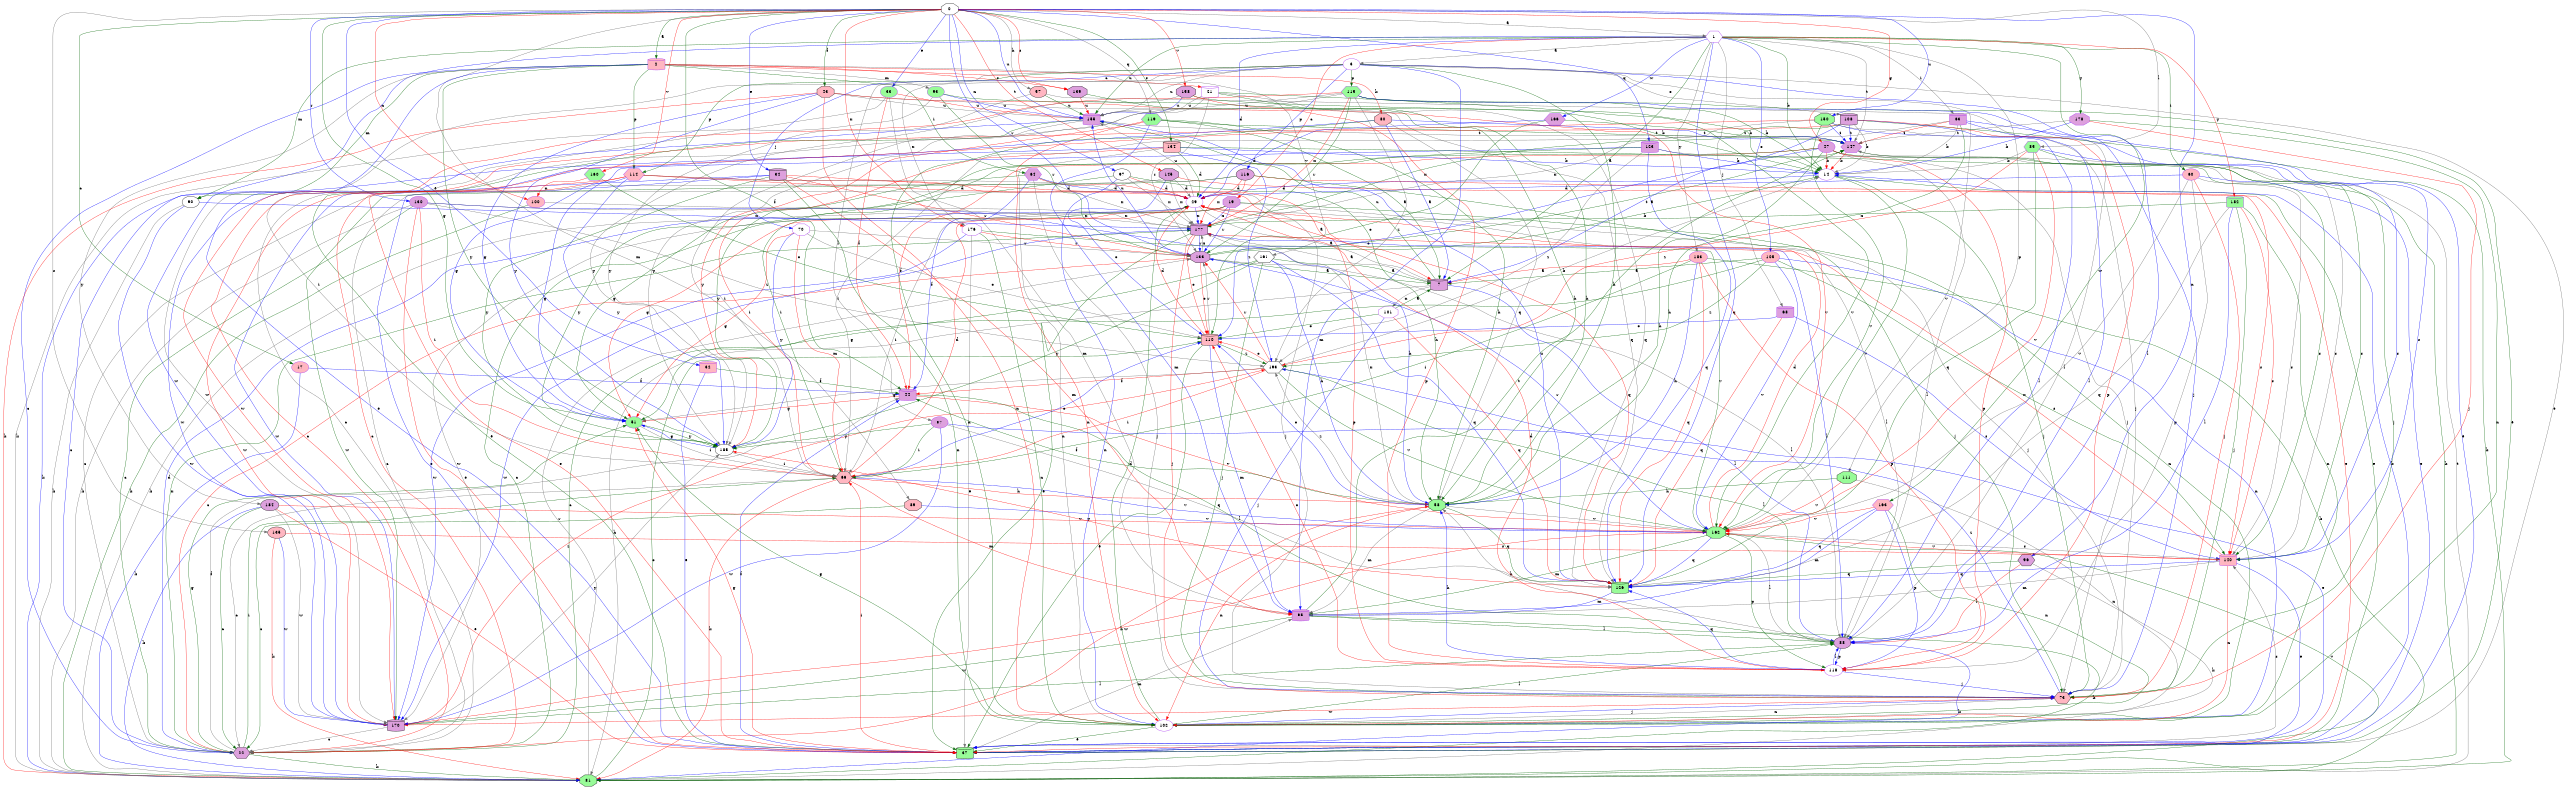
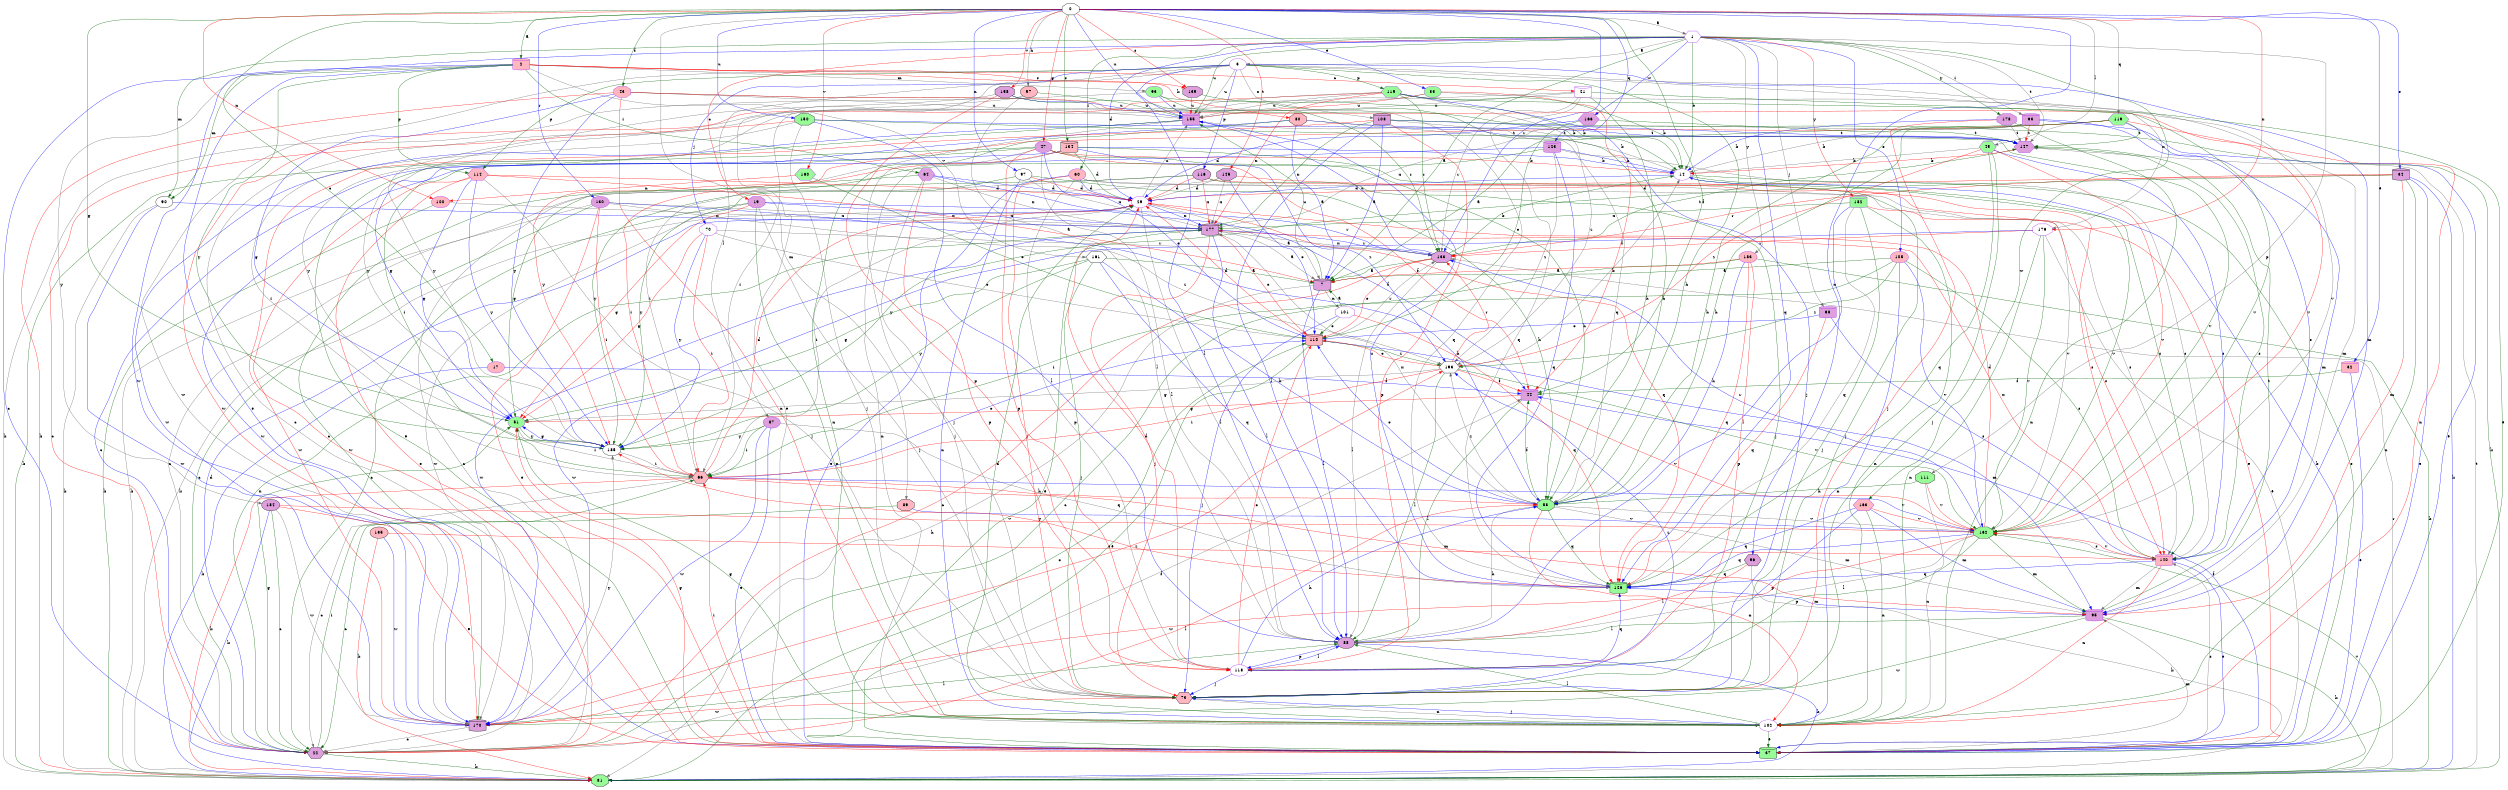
edge "0" -> "135": removed, label "s"
node "43": color black -> purple
node "85": label "85" -> "45"
edge "70" -> "66": label "m" -> "i"
edge "22" -> "58": label "h" -> "l"
